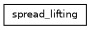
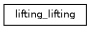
node "spread_lifting": label "spread_lifting" -> "lifting_lifting"
